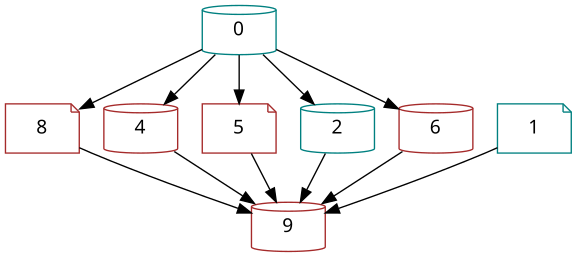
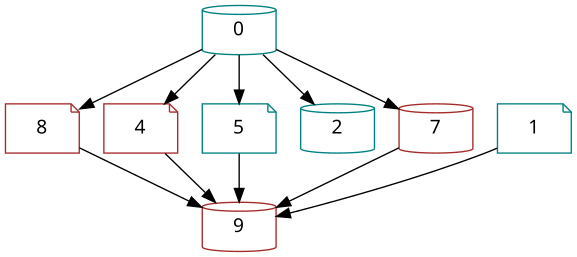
node "4": shape cylinder -> note
node "5": color brown -> teal
node "6": label "6" -> "7"
edge "2" -> "9": removed
